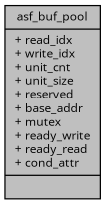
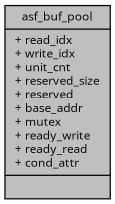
node "asf_buf_pool": text "+ unit_size" -> "+ reserved_size"
